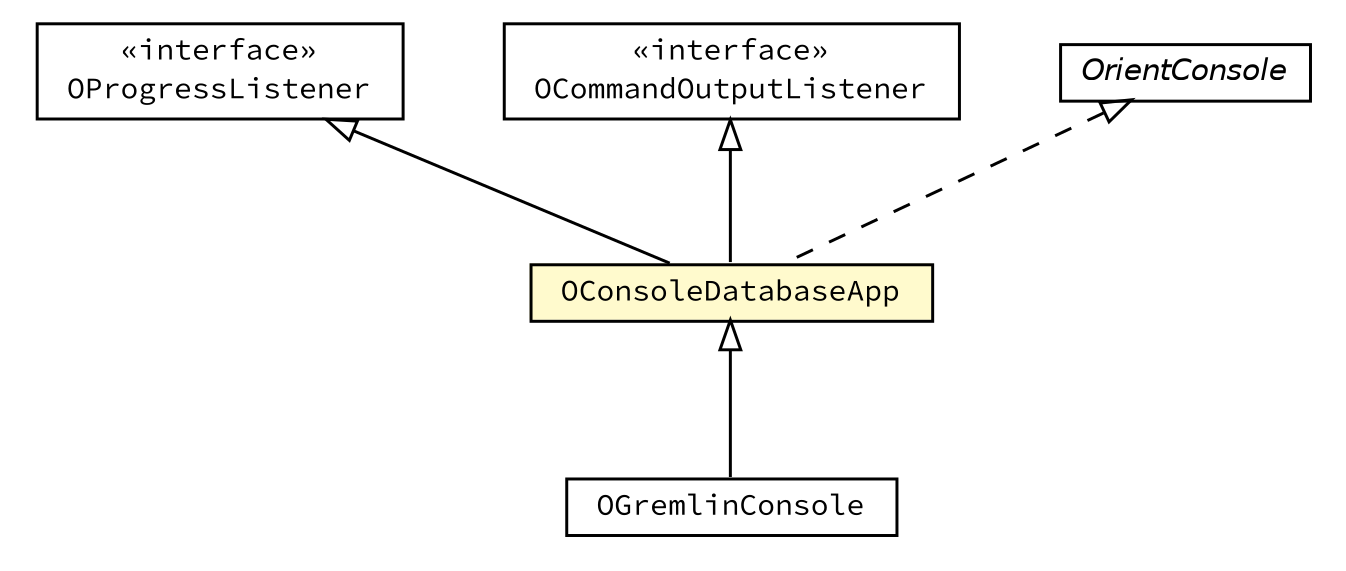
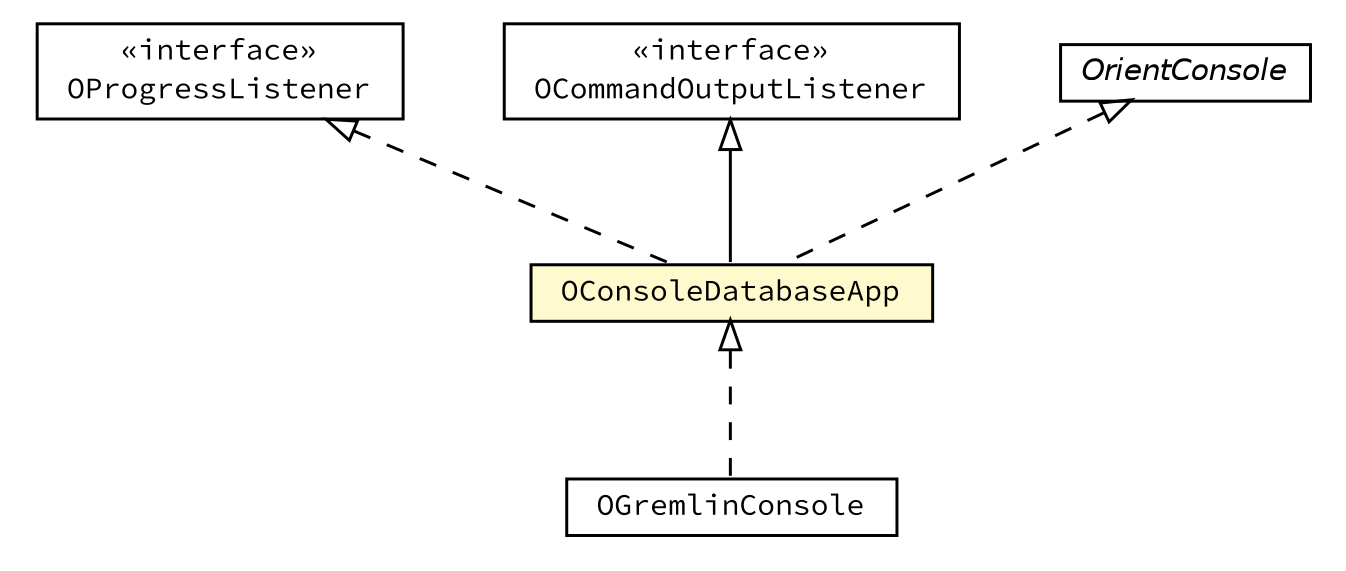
edge "OConsoleDatabaseApp" -> "OProgressListener": style solid -> dashed
edge "OGremlinConsole" -> "OConsoleDatabaseApp": style solid -> dashed
